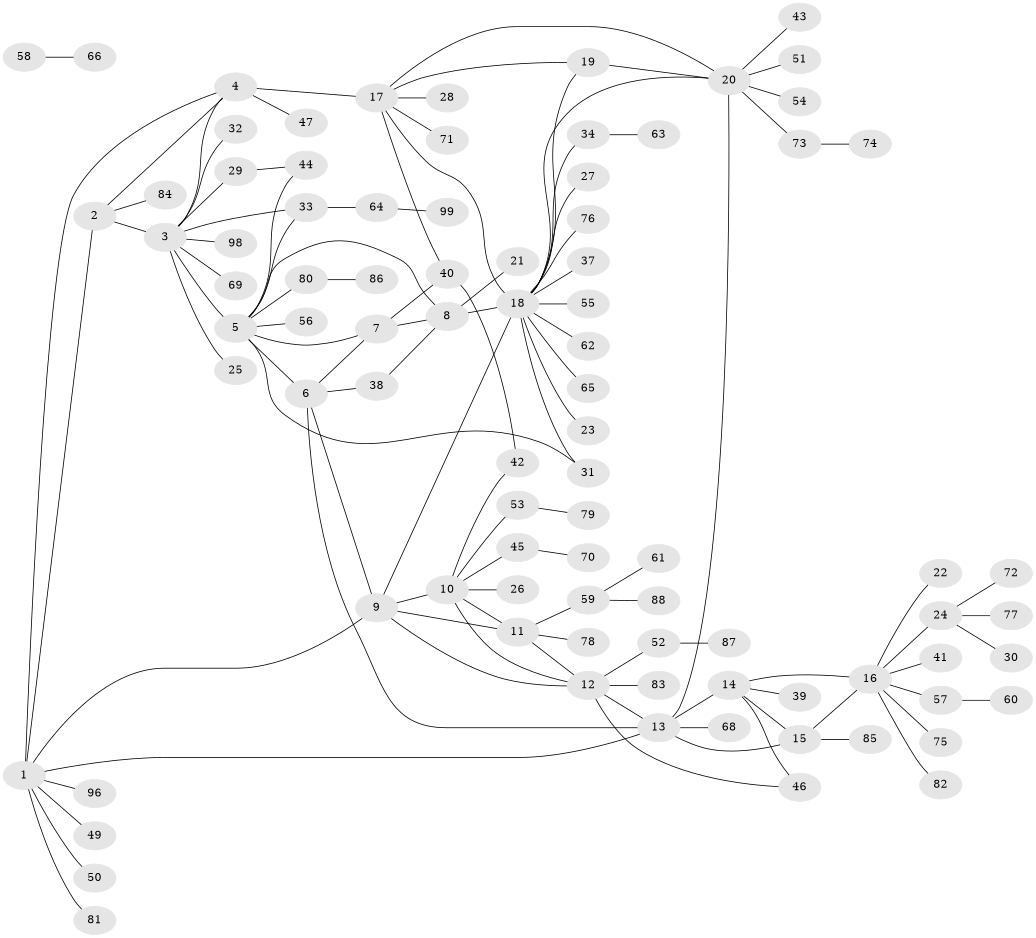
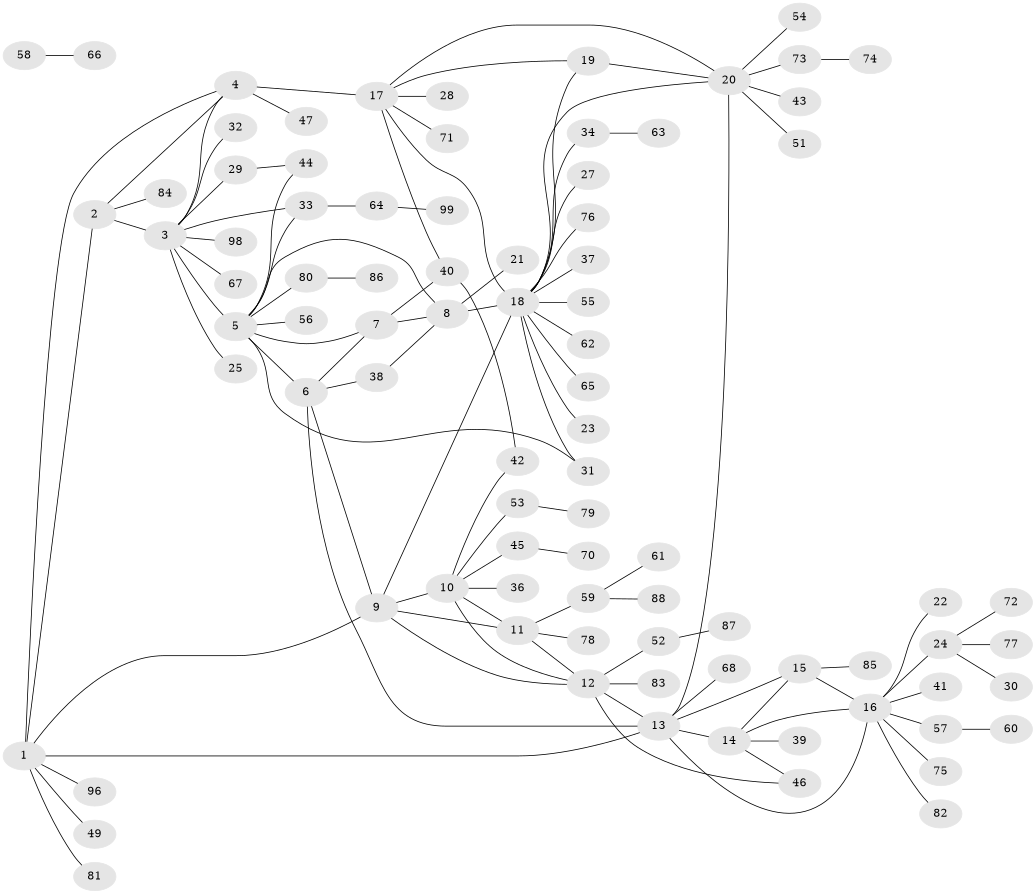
node "69": label "69" -> "67"
node "26": label "26" -> "36"
edge "16" -- "13": added
node "50": removed
